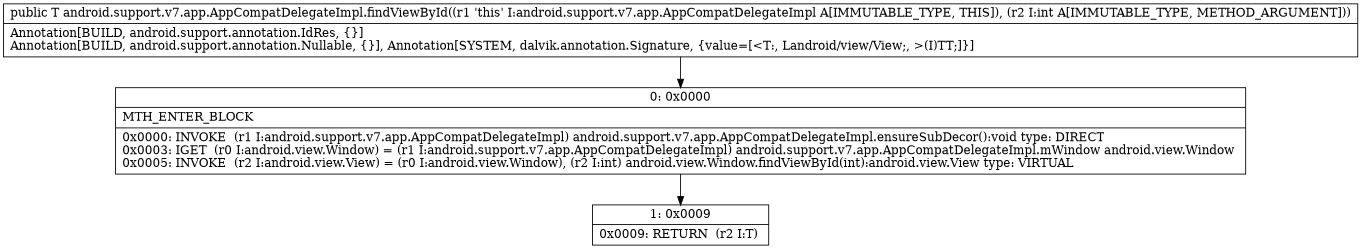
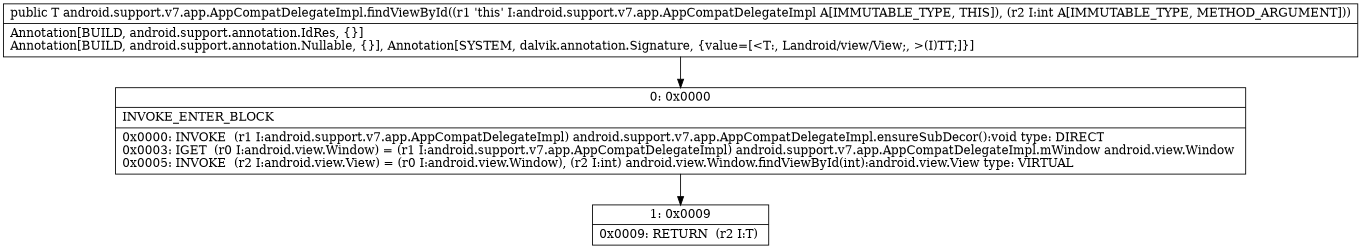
node "0: 0x0000": text "MTH_ENTER_BLOCK" -> "INVOKE_ENTER_BLOCK"
